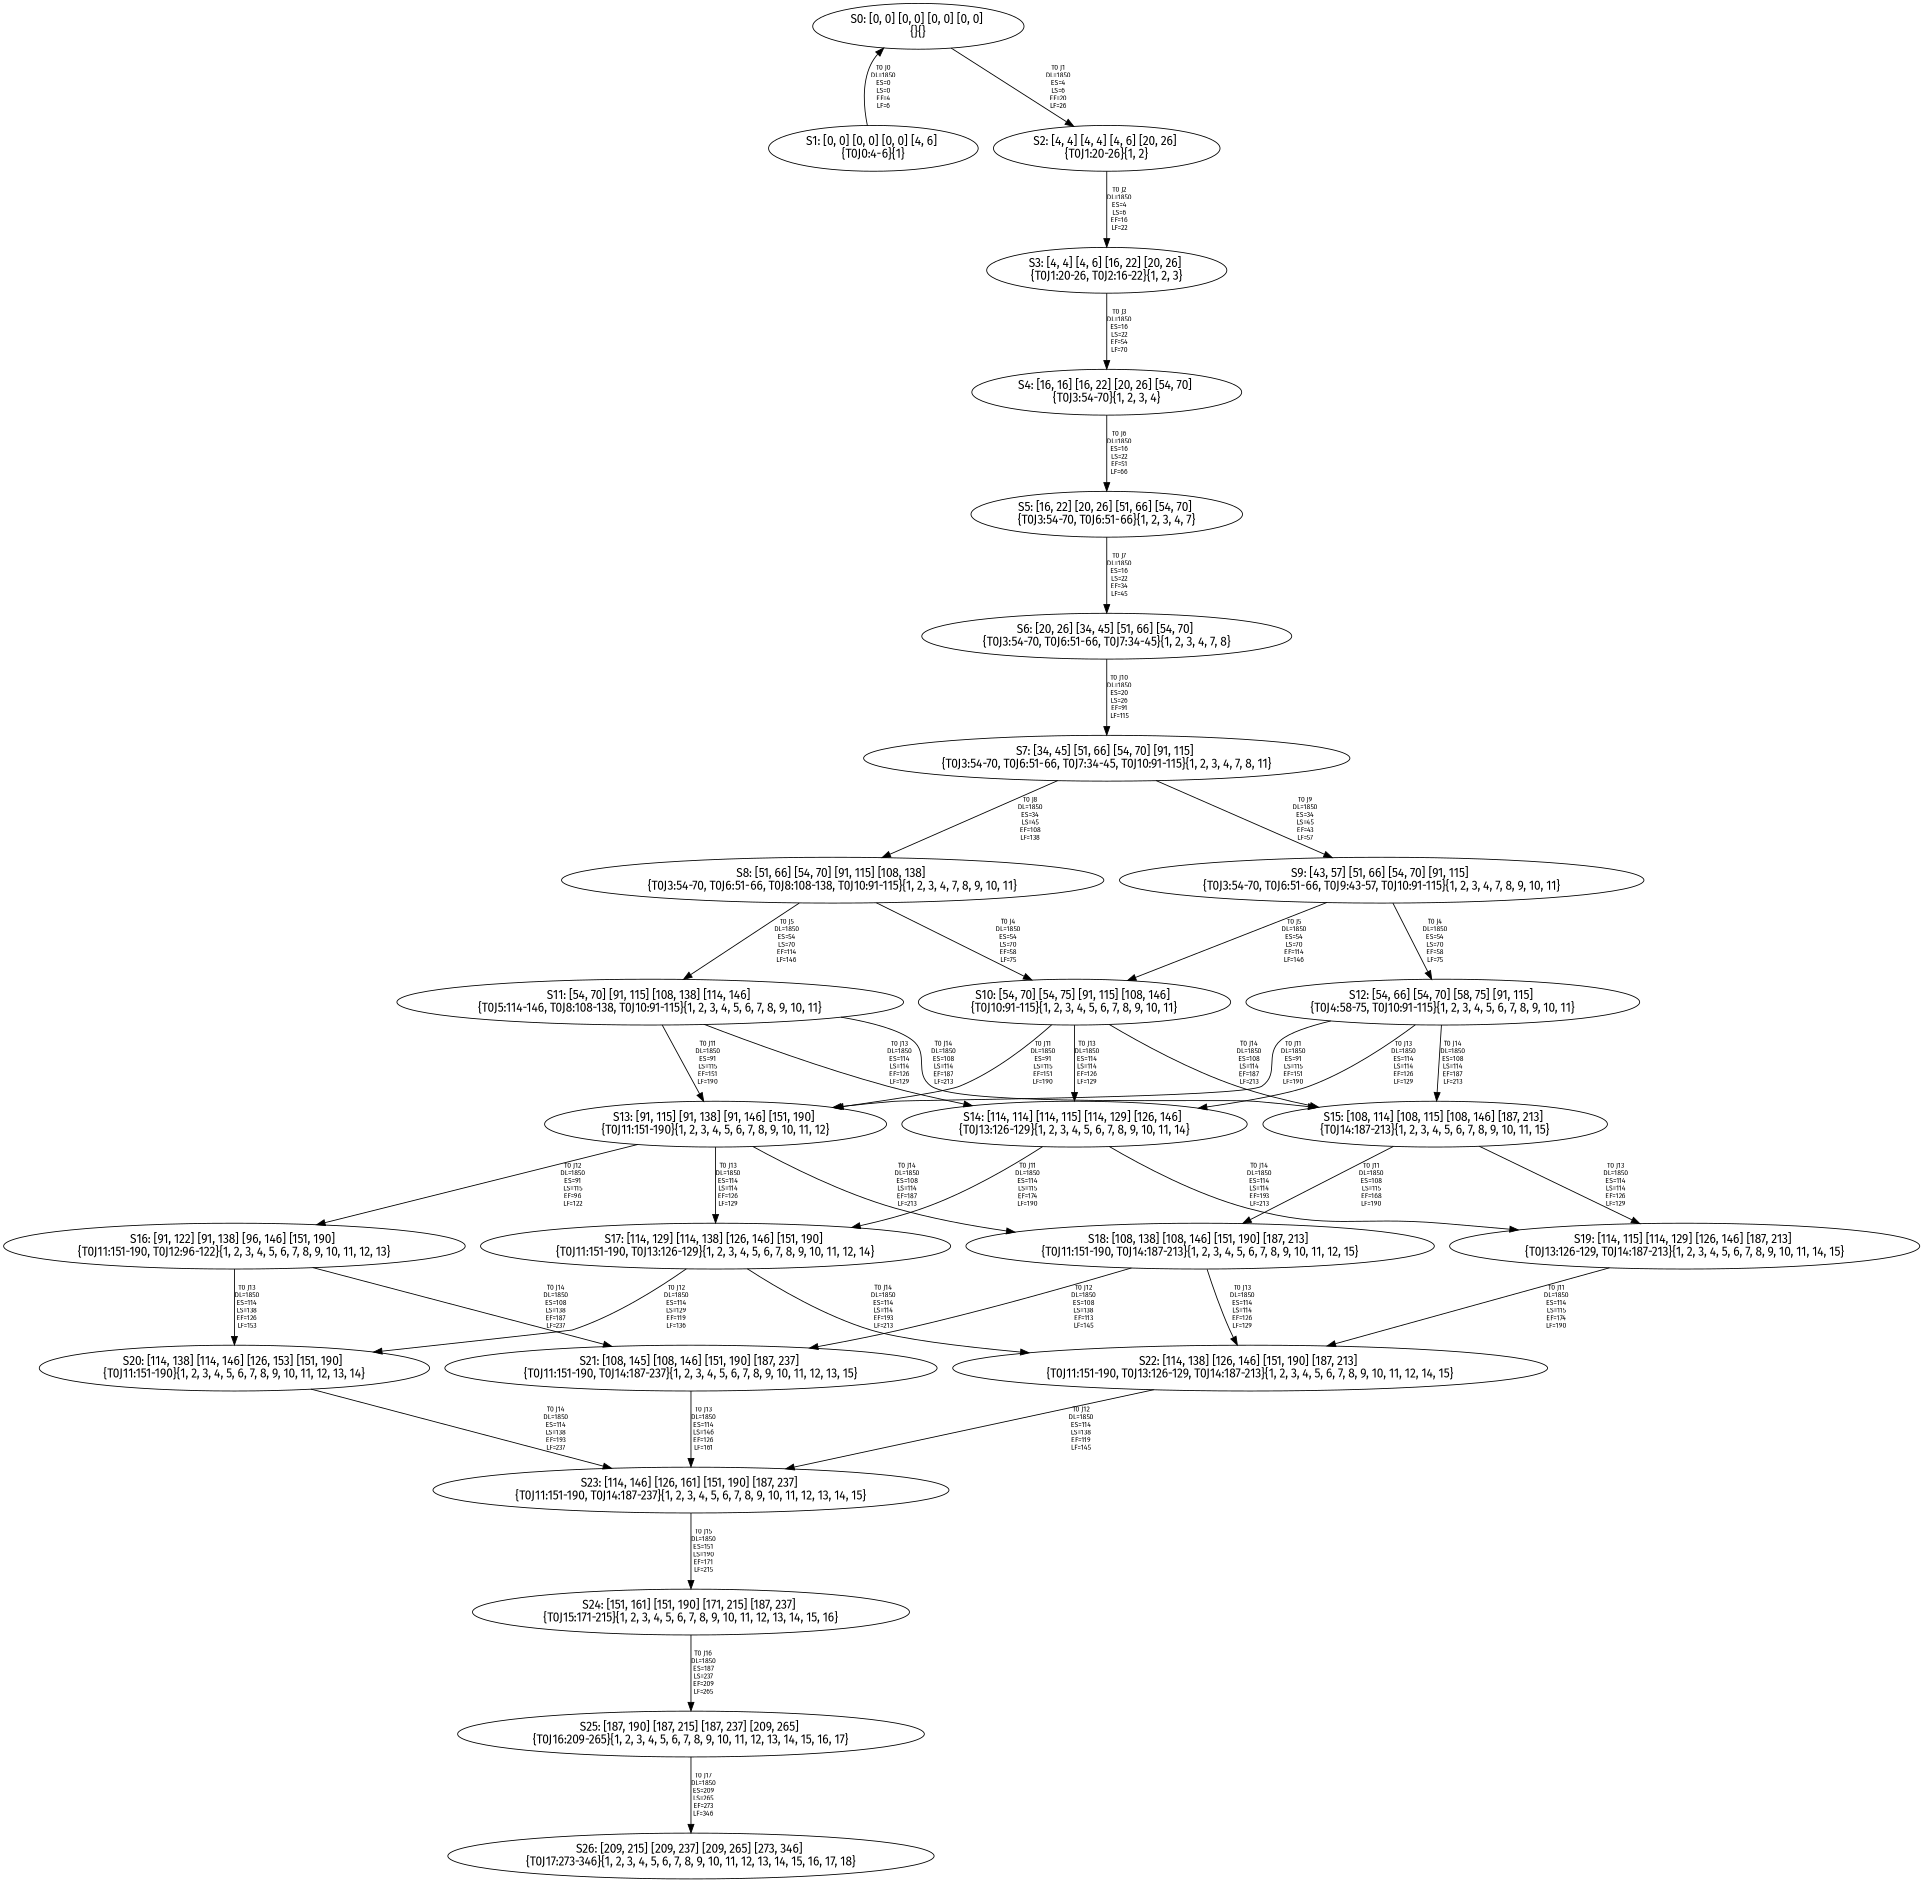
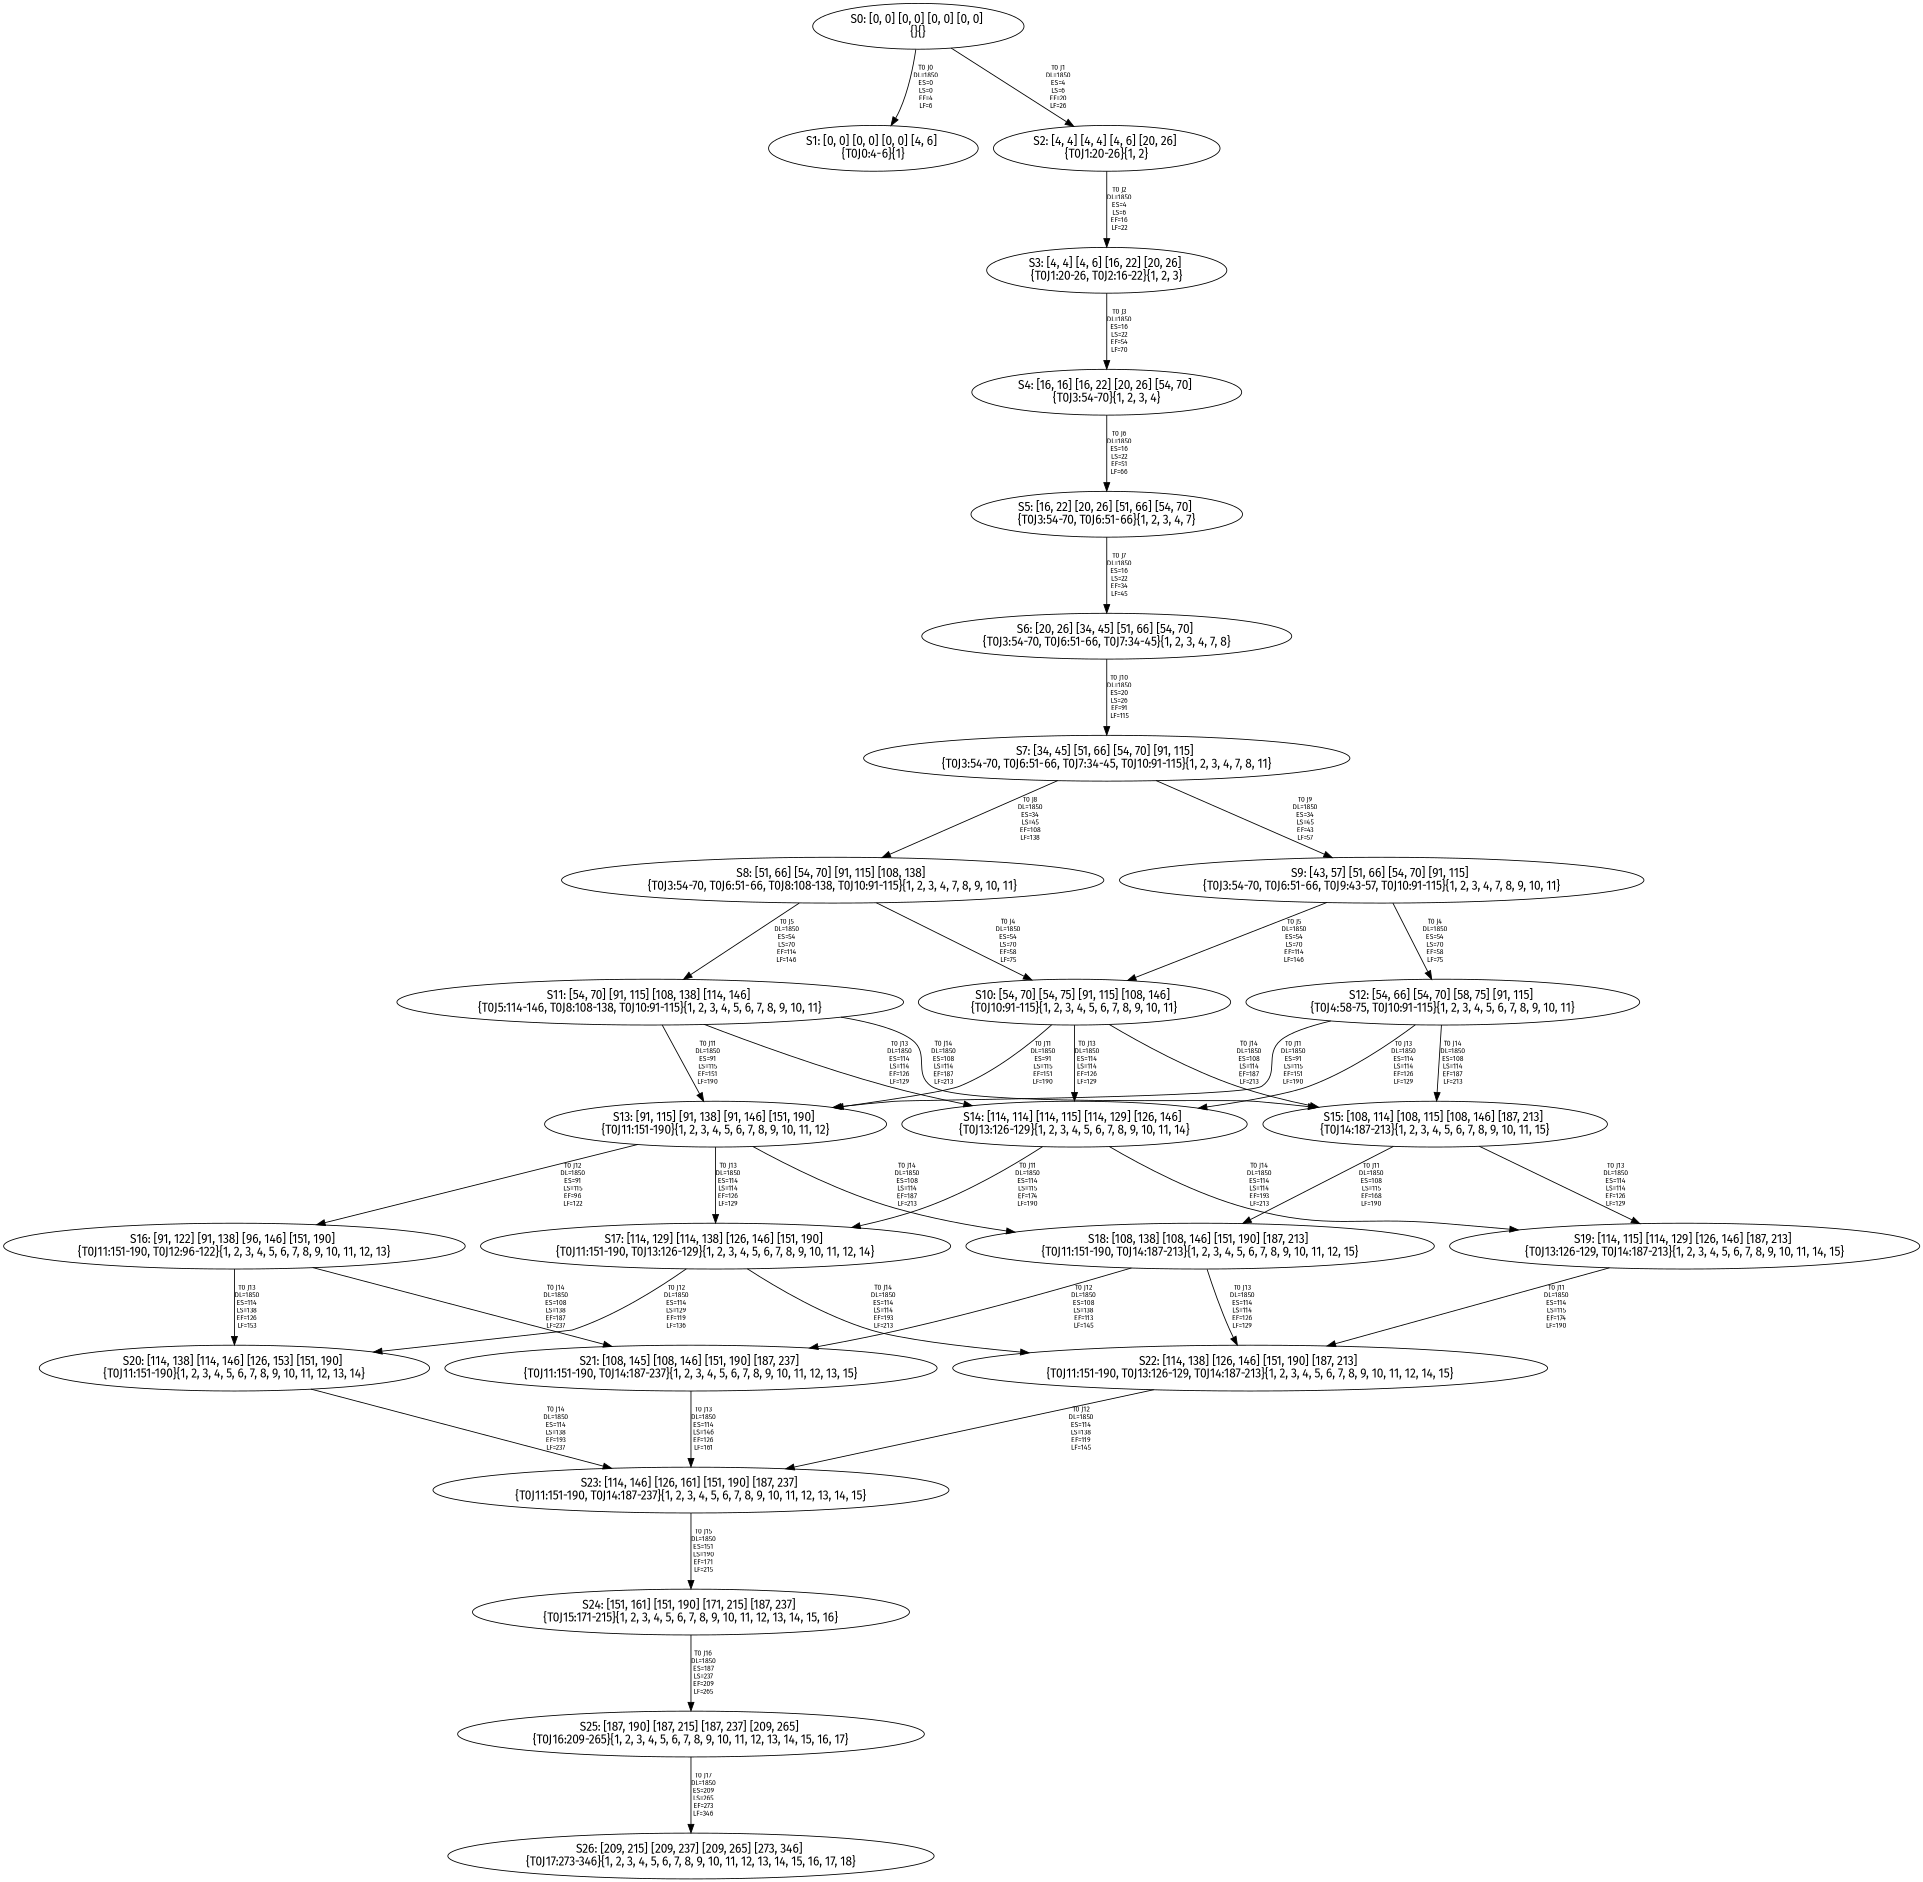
edge "S1: [0, 0] [0, 0] [0, 0] [4, 6] {T0J0:4-6}{1}" -> "S0: [0, 0] [0, 0] [0, 0] [0, 0] {}{}": reversed
